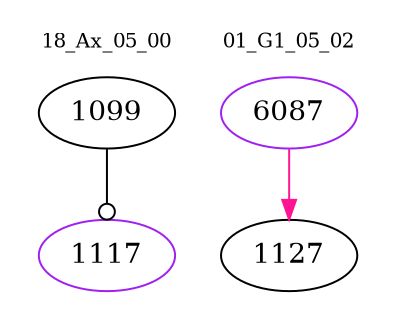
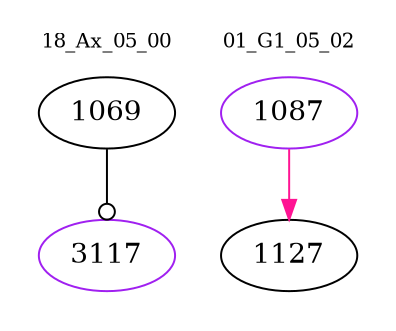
node "1099": label "1099" -> "1069"
node "6087": label "6087" -> "1087"
node "1117": label "1117" -> "3117"
